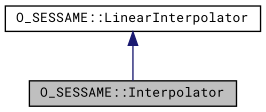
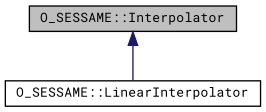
edge "O_SESSAME::Interpolator" -> "O_SESSAME::LinearInterpolator": reversed
